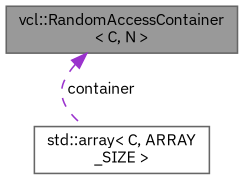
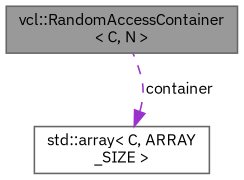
edge "std::array< C, ARRAY _SIZE >" -> "vcl::RandomAccessContainer < C, N >": reversed
